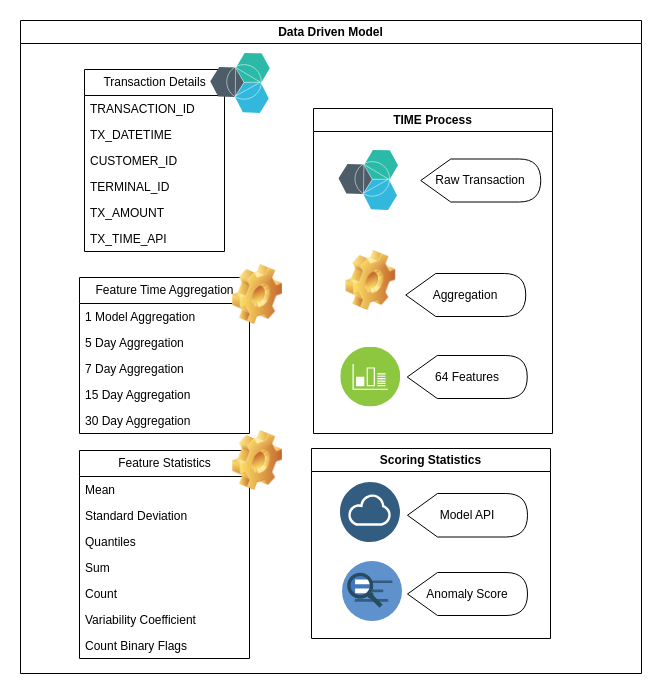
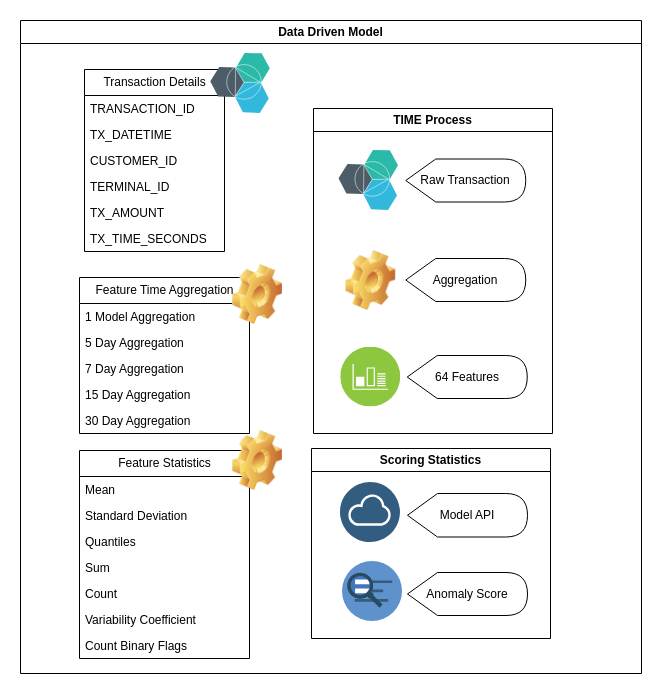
node "Raw Transaction": moved (481, 181) -> (466, 181)
node "TX_TIME_API": label "TX_TIME_API" -> "TX_TIME_SECONDS"
node "Aggregation": moved (466, 295) -> (466, 280)
